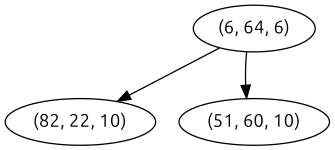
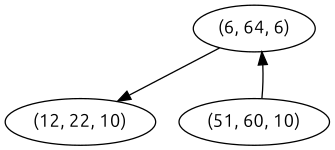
edge "(6, 64, 6)" -> "(51, 60, 10)": reversed
node "(82, 22, 10)": label "(82, 22, 10)" -> "(12, 22, 10)"
